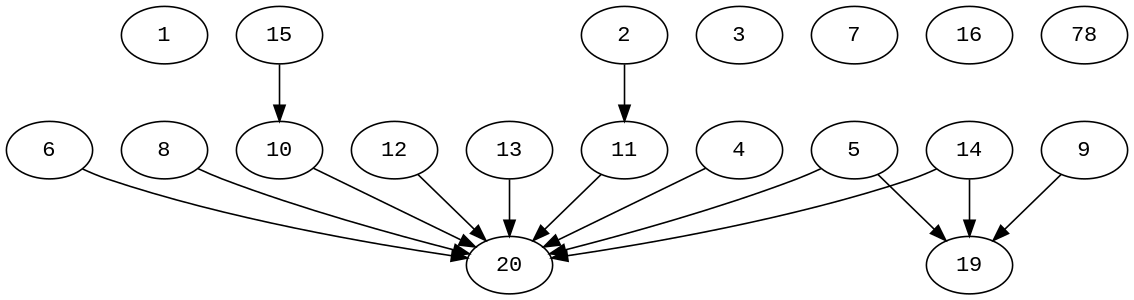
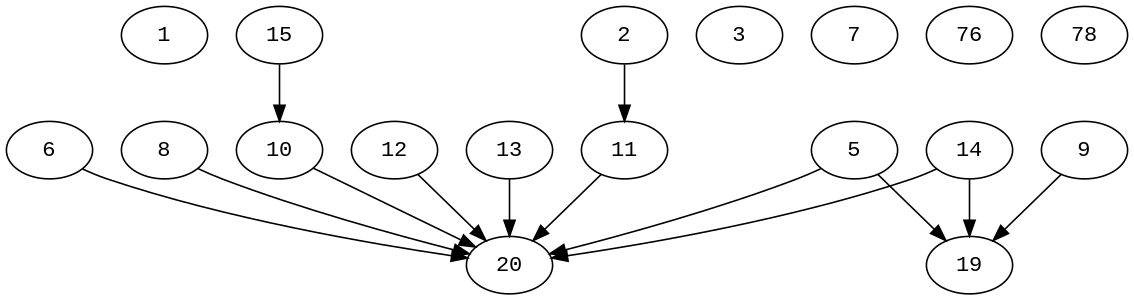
node "16": label "16" -> "76"
node "4": removed
